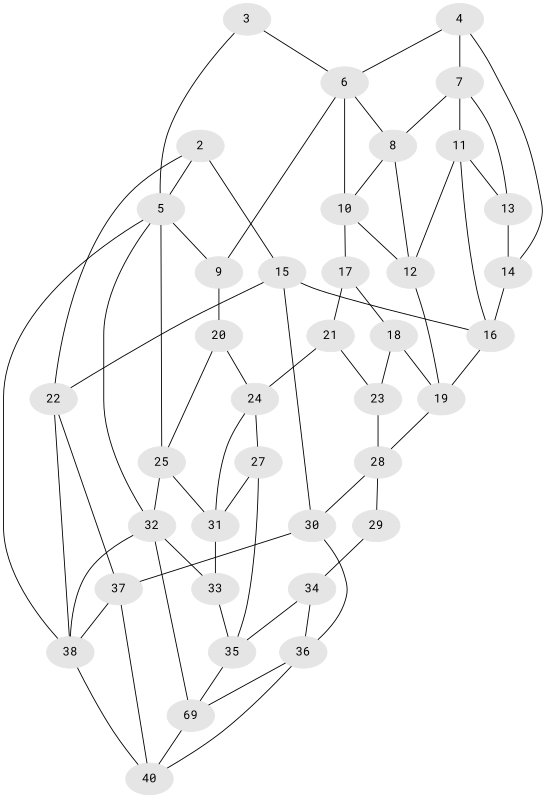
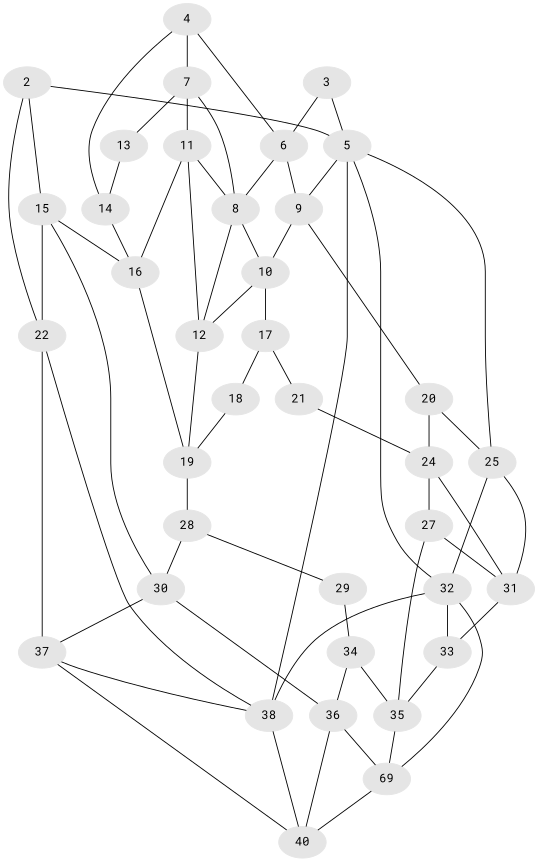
edge "6" -- "10": now "9" -- "10"
edge "11" -- "13": now "11" -- "8"
node "23": removed
